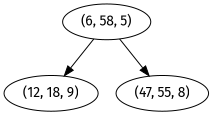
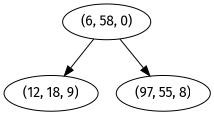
node "(6, 58, 5)": label "(6, 58, 5)" -> "(6, 58, 0)"
node "(47, 55, 8)": label "(47, 55, 8)" -> "(97, 55, 8)"
